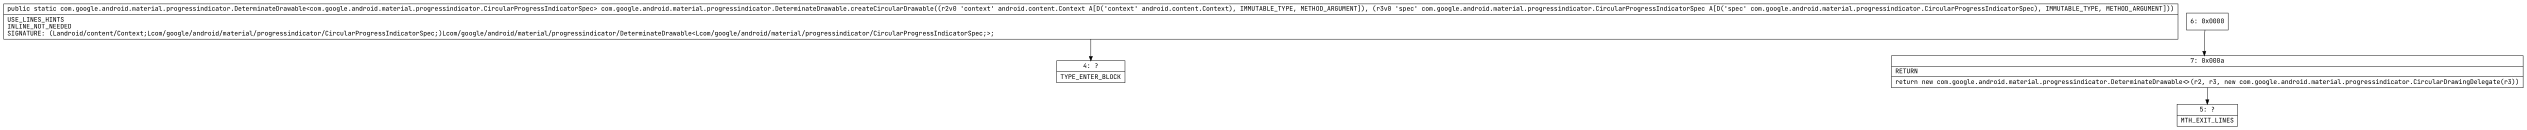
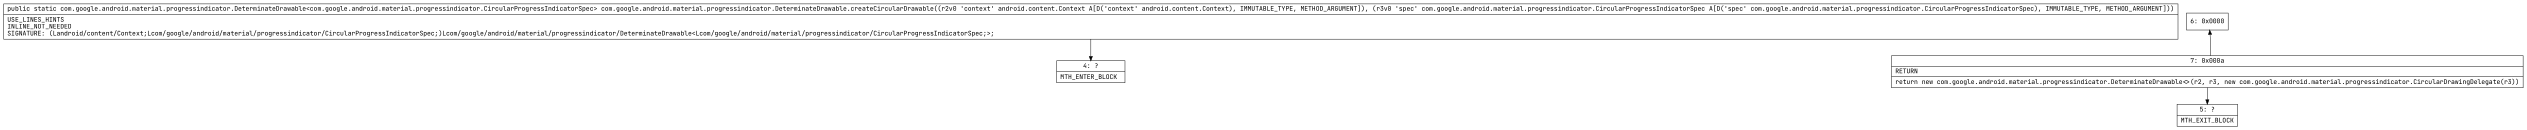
edge "6: 0x0000" -> "7: 0x000a": reversed
node "4: ?": text "TYPE_ENTER_BLOCK" -> "MTH_ENTER_BLOCK"
node "5: ?": text "MTH_EXIT_LINES" -> "MTH_EXIT_BLOCK"
